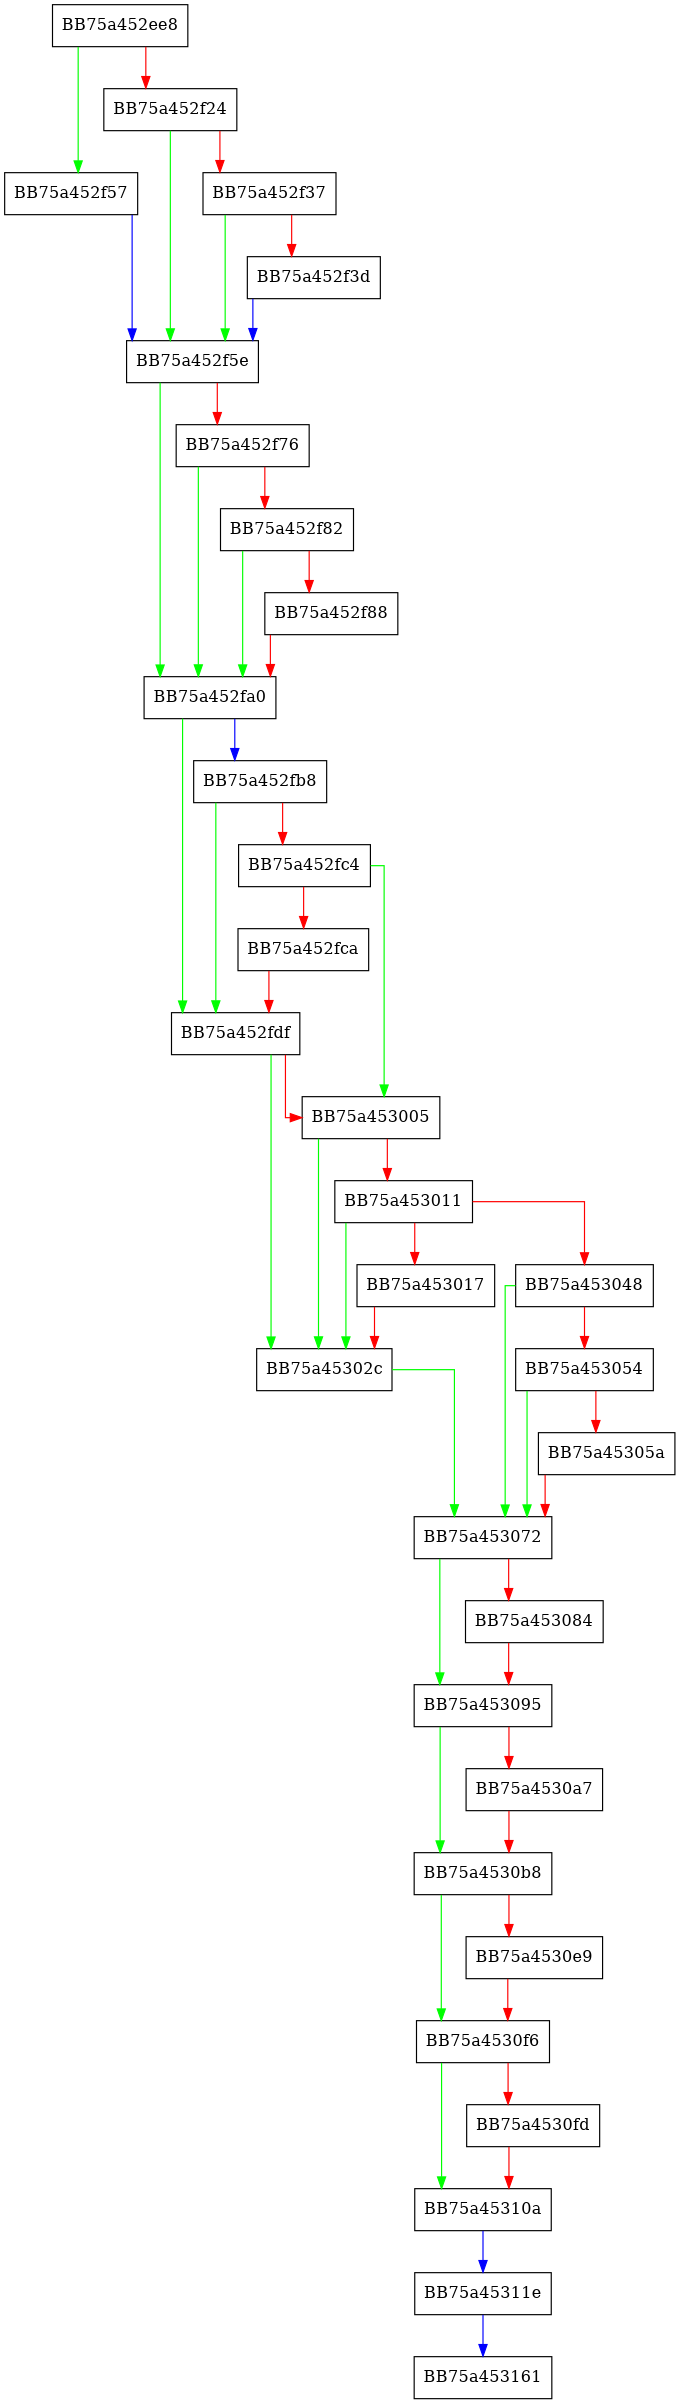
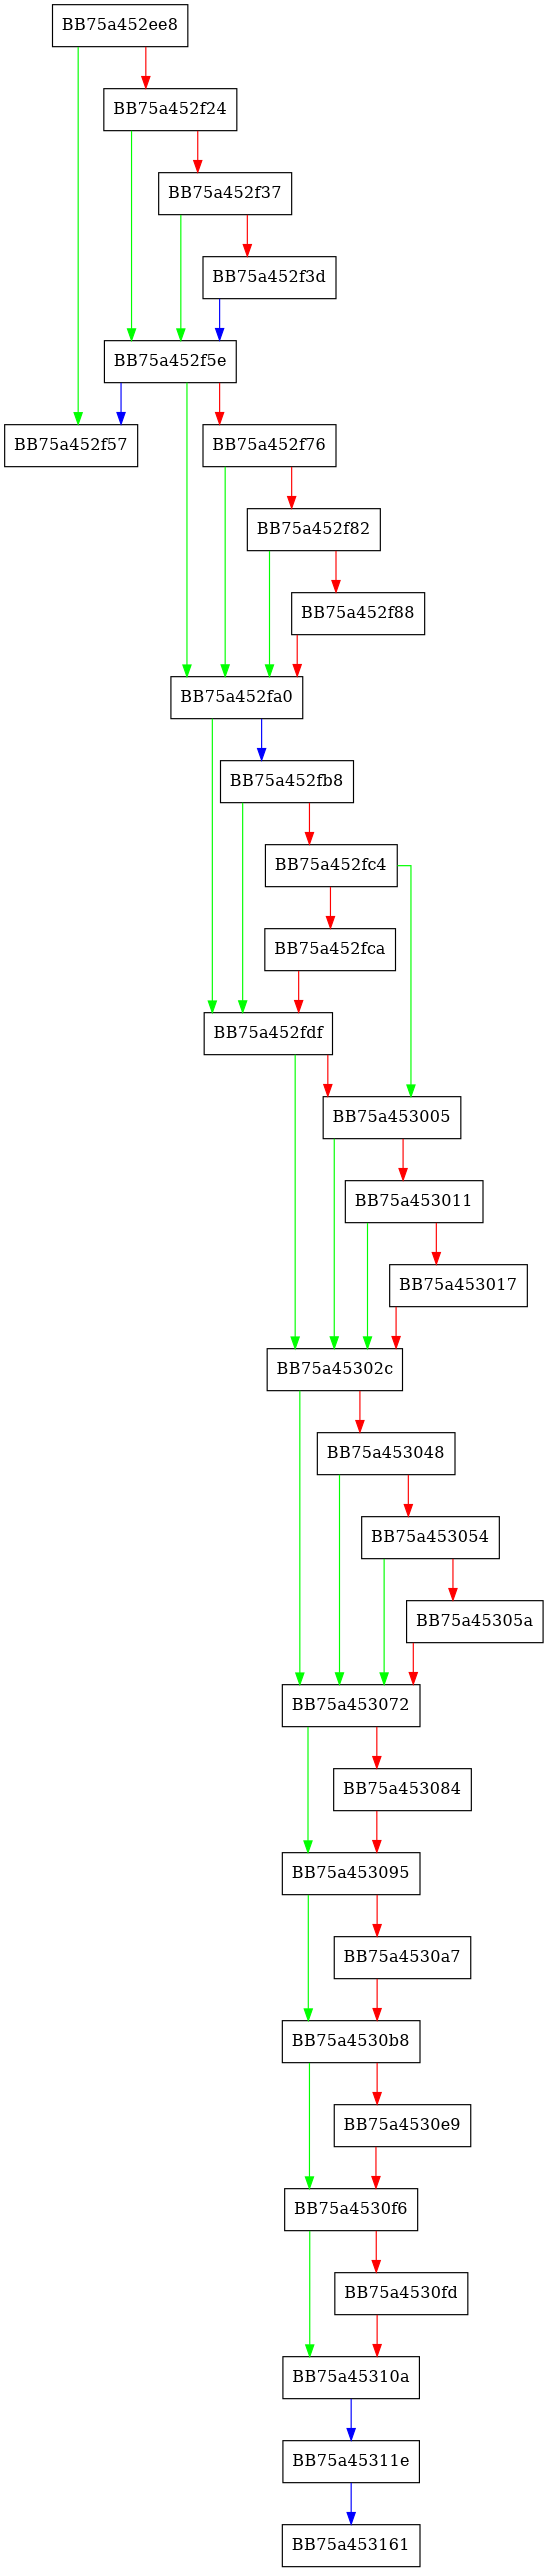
edge "BB75a452f57" -> "BB75a452f5e": reversed
edge "BB75a453011" -> "BB75a453048": now "BB75a45302c" -> "BB75a453048"
